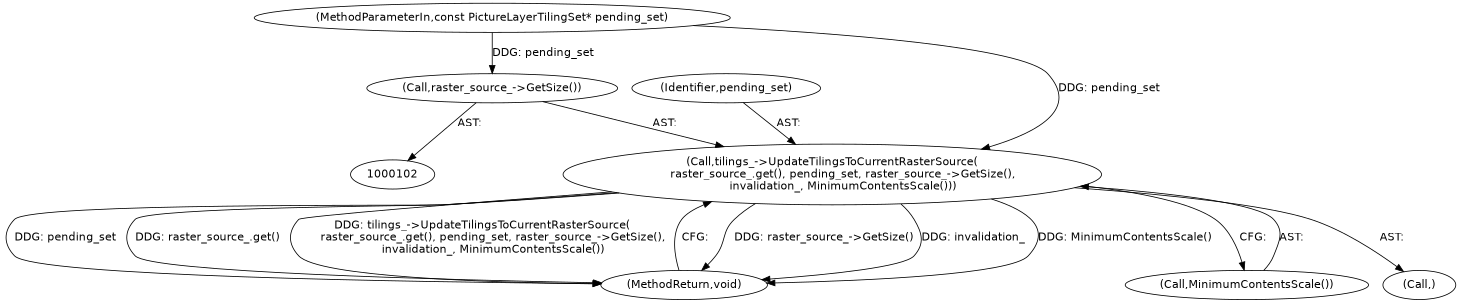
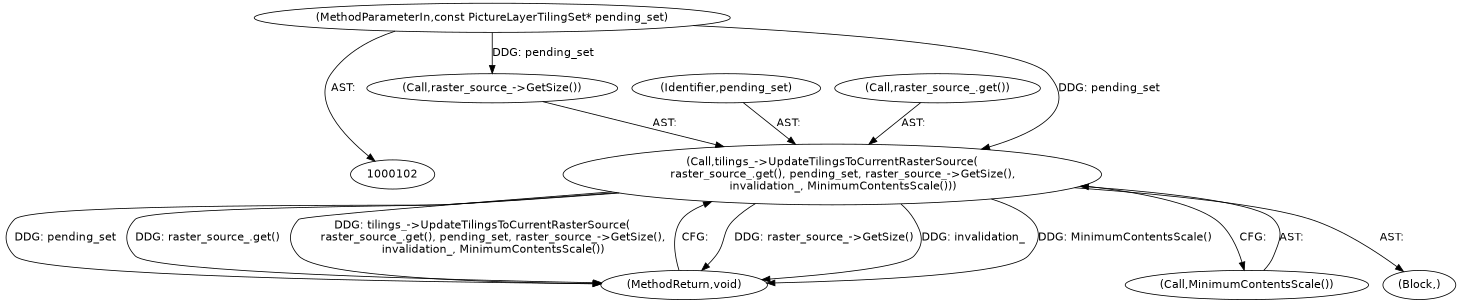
node "(Call,raster_source_.get())": added
edge "(Call,raster_source_->GetSize())" -> "1000102": now "(MethodParameterIn,const PictureLayerTilingSet* pending_set)" -> "1000102"
node "(Call,)": label "(Call,)" -> "(Block,)"
